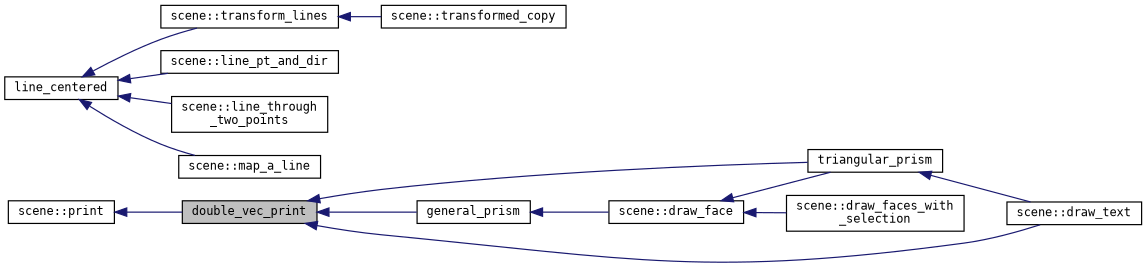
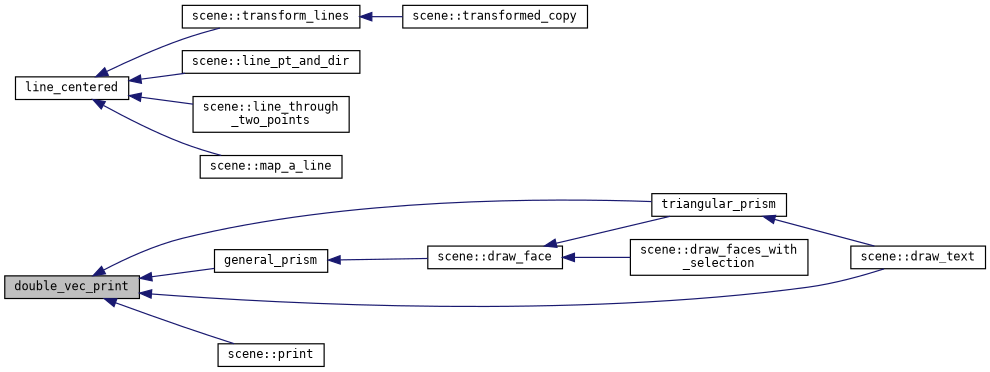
edge "double_vec_print" -> "scene::print": reversed
